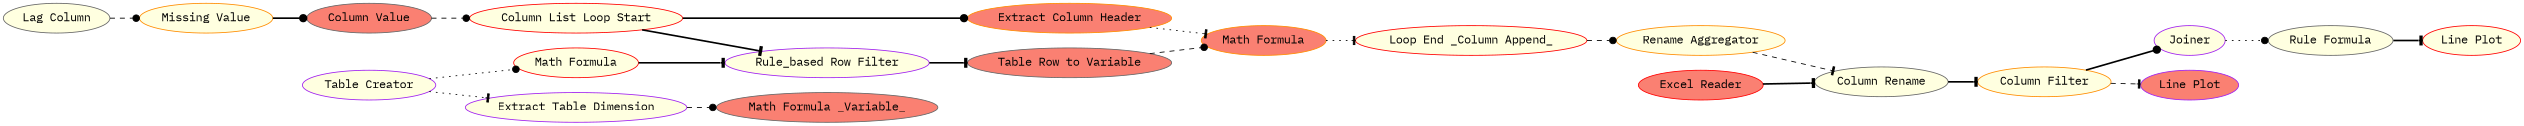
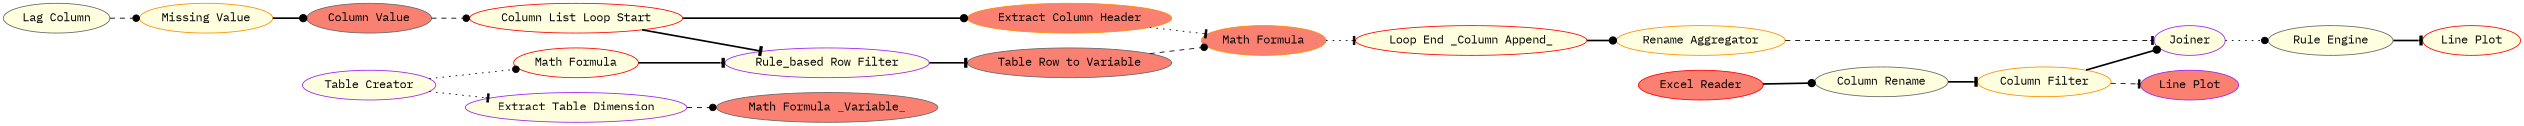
edge "Loop End _Column Append_" -> "Rename Aggregator": style dashed -> bold
node "Rule Formula": label "Rule Formula" -> "Rule Engine"
edge "Rename Aggregator" -> "Column Rename": now "Rename Aggregator" -> "Joiner"
edge "Excel Reader" -> "Column Rename": arrowhead tee -> dot
